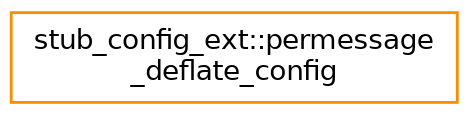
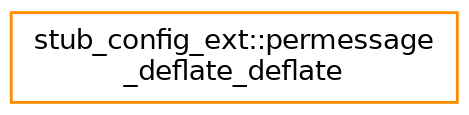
node "stub_config_ext::permessage _deflate_config": label "stub_config_ext::permessage _deflate_config" -> "stub_config_ext::permessage _deflate_deflate"
